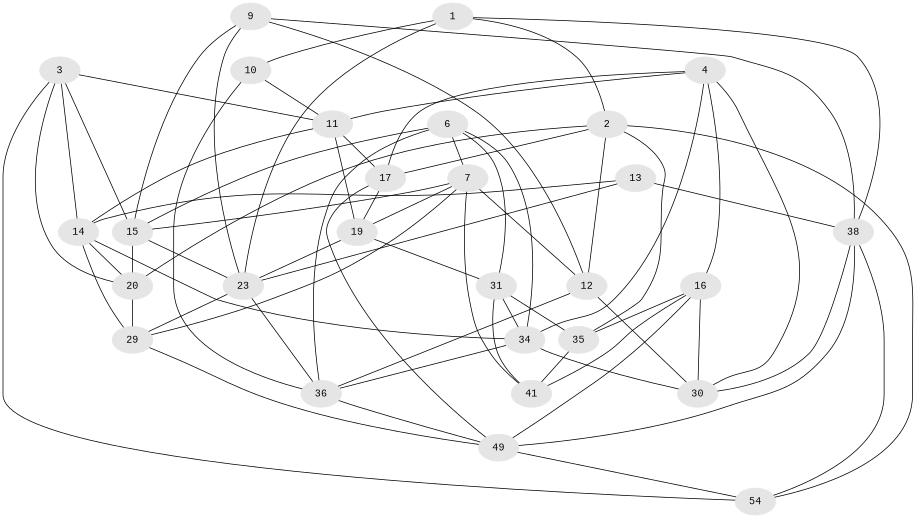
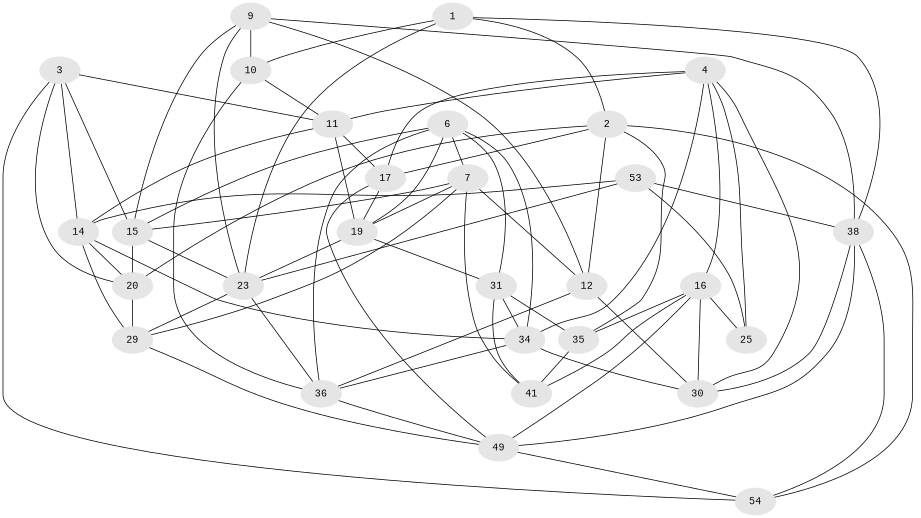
edge "9" -- "10": added
node "13": label "13" -> "53"
edge "6" -- "19": added
node "25": added
